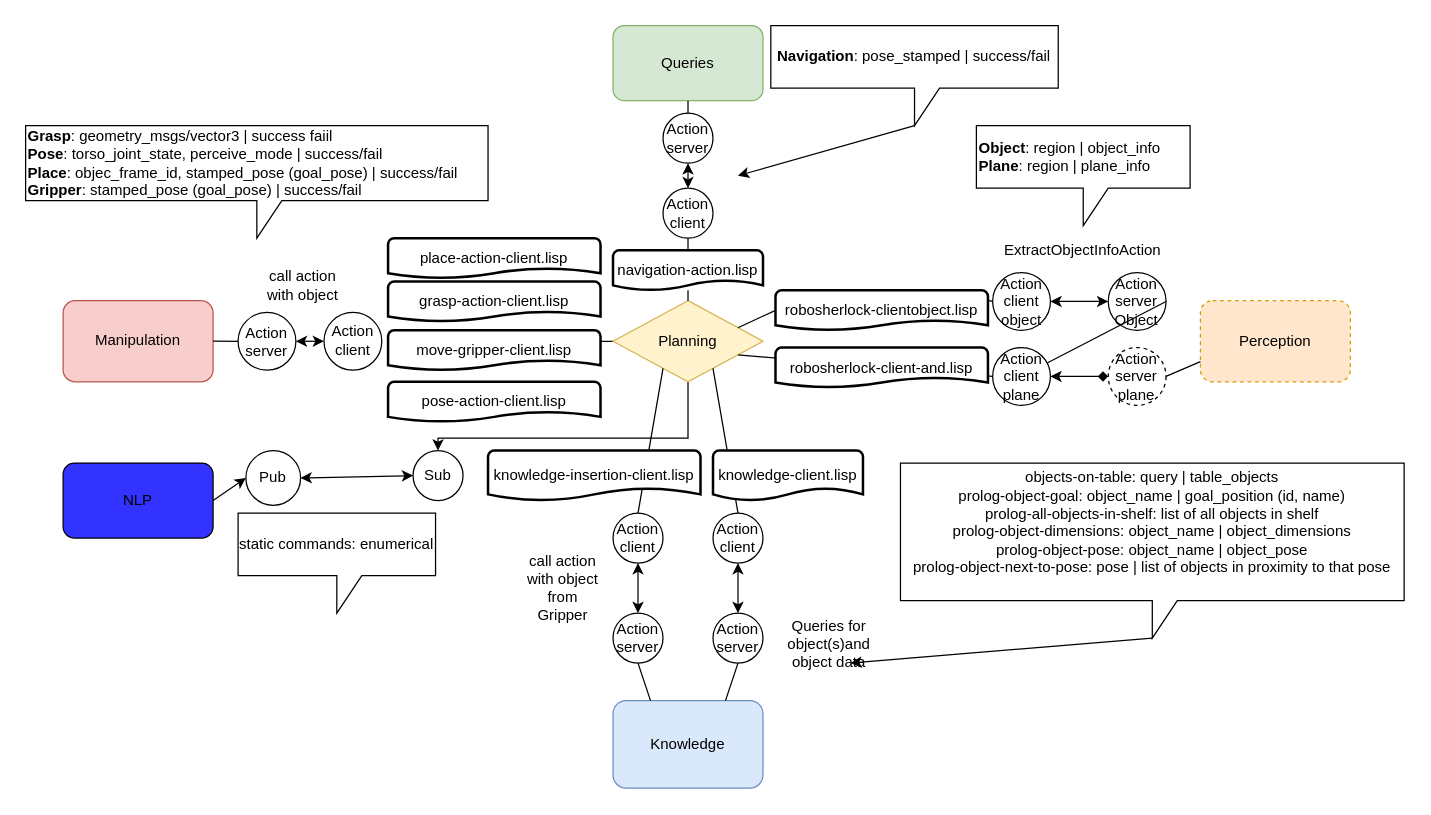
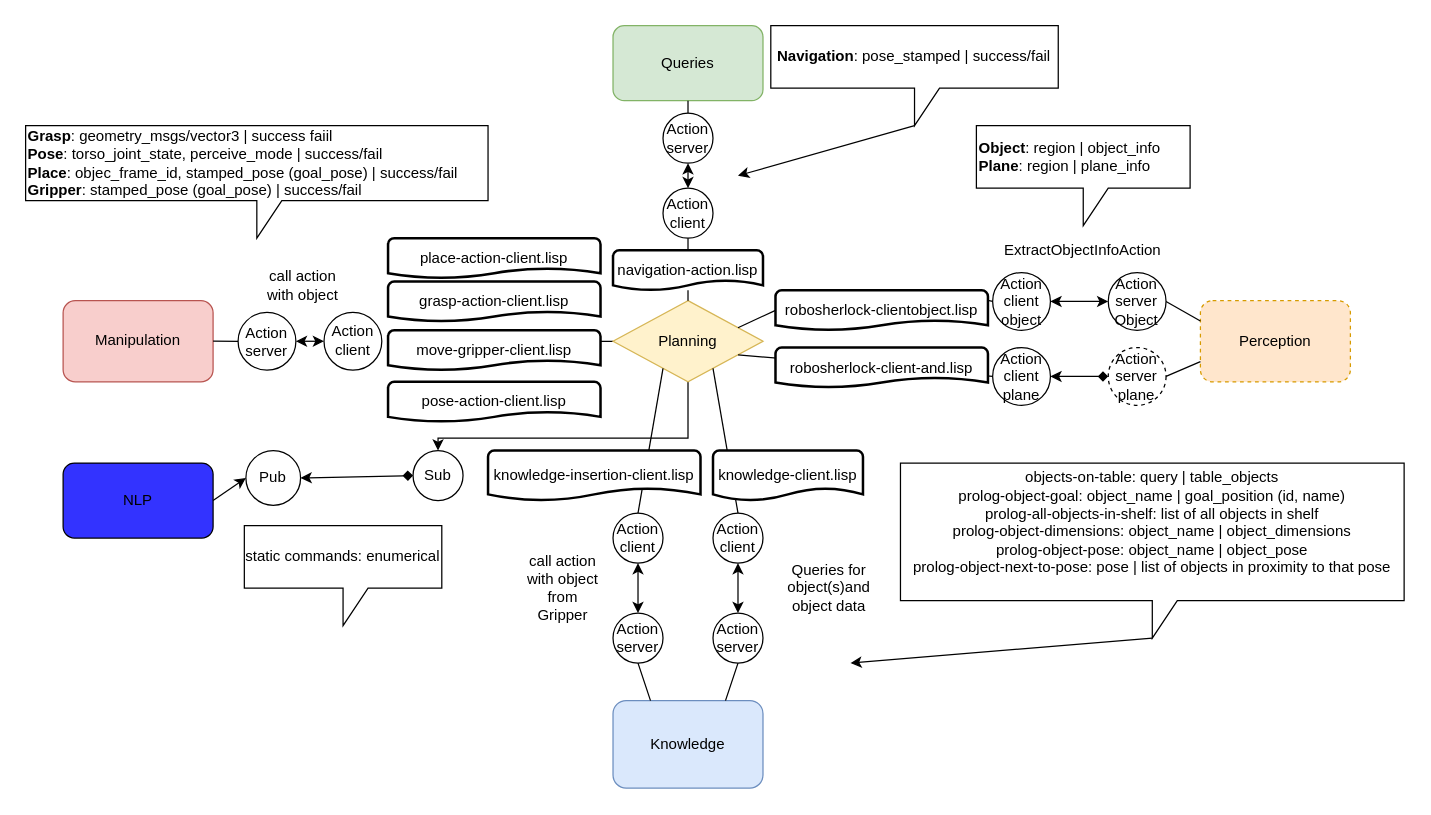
edge "Action server Object" -- "Action client plane": now "Action server Object" -- "Perception"
edge "Sub" -- "Pub": arrowhead classic -> diamond
node "static commands: enumerical": moved (337, 563) -> (343, 576)
node "Queries for object(s)and object data": moved (830, 644) -> (830, 588)
